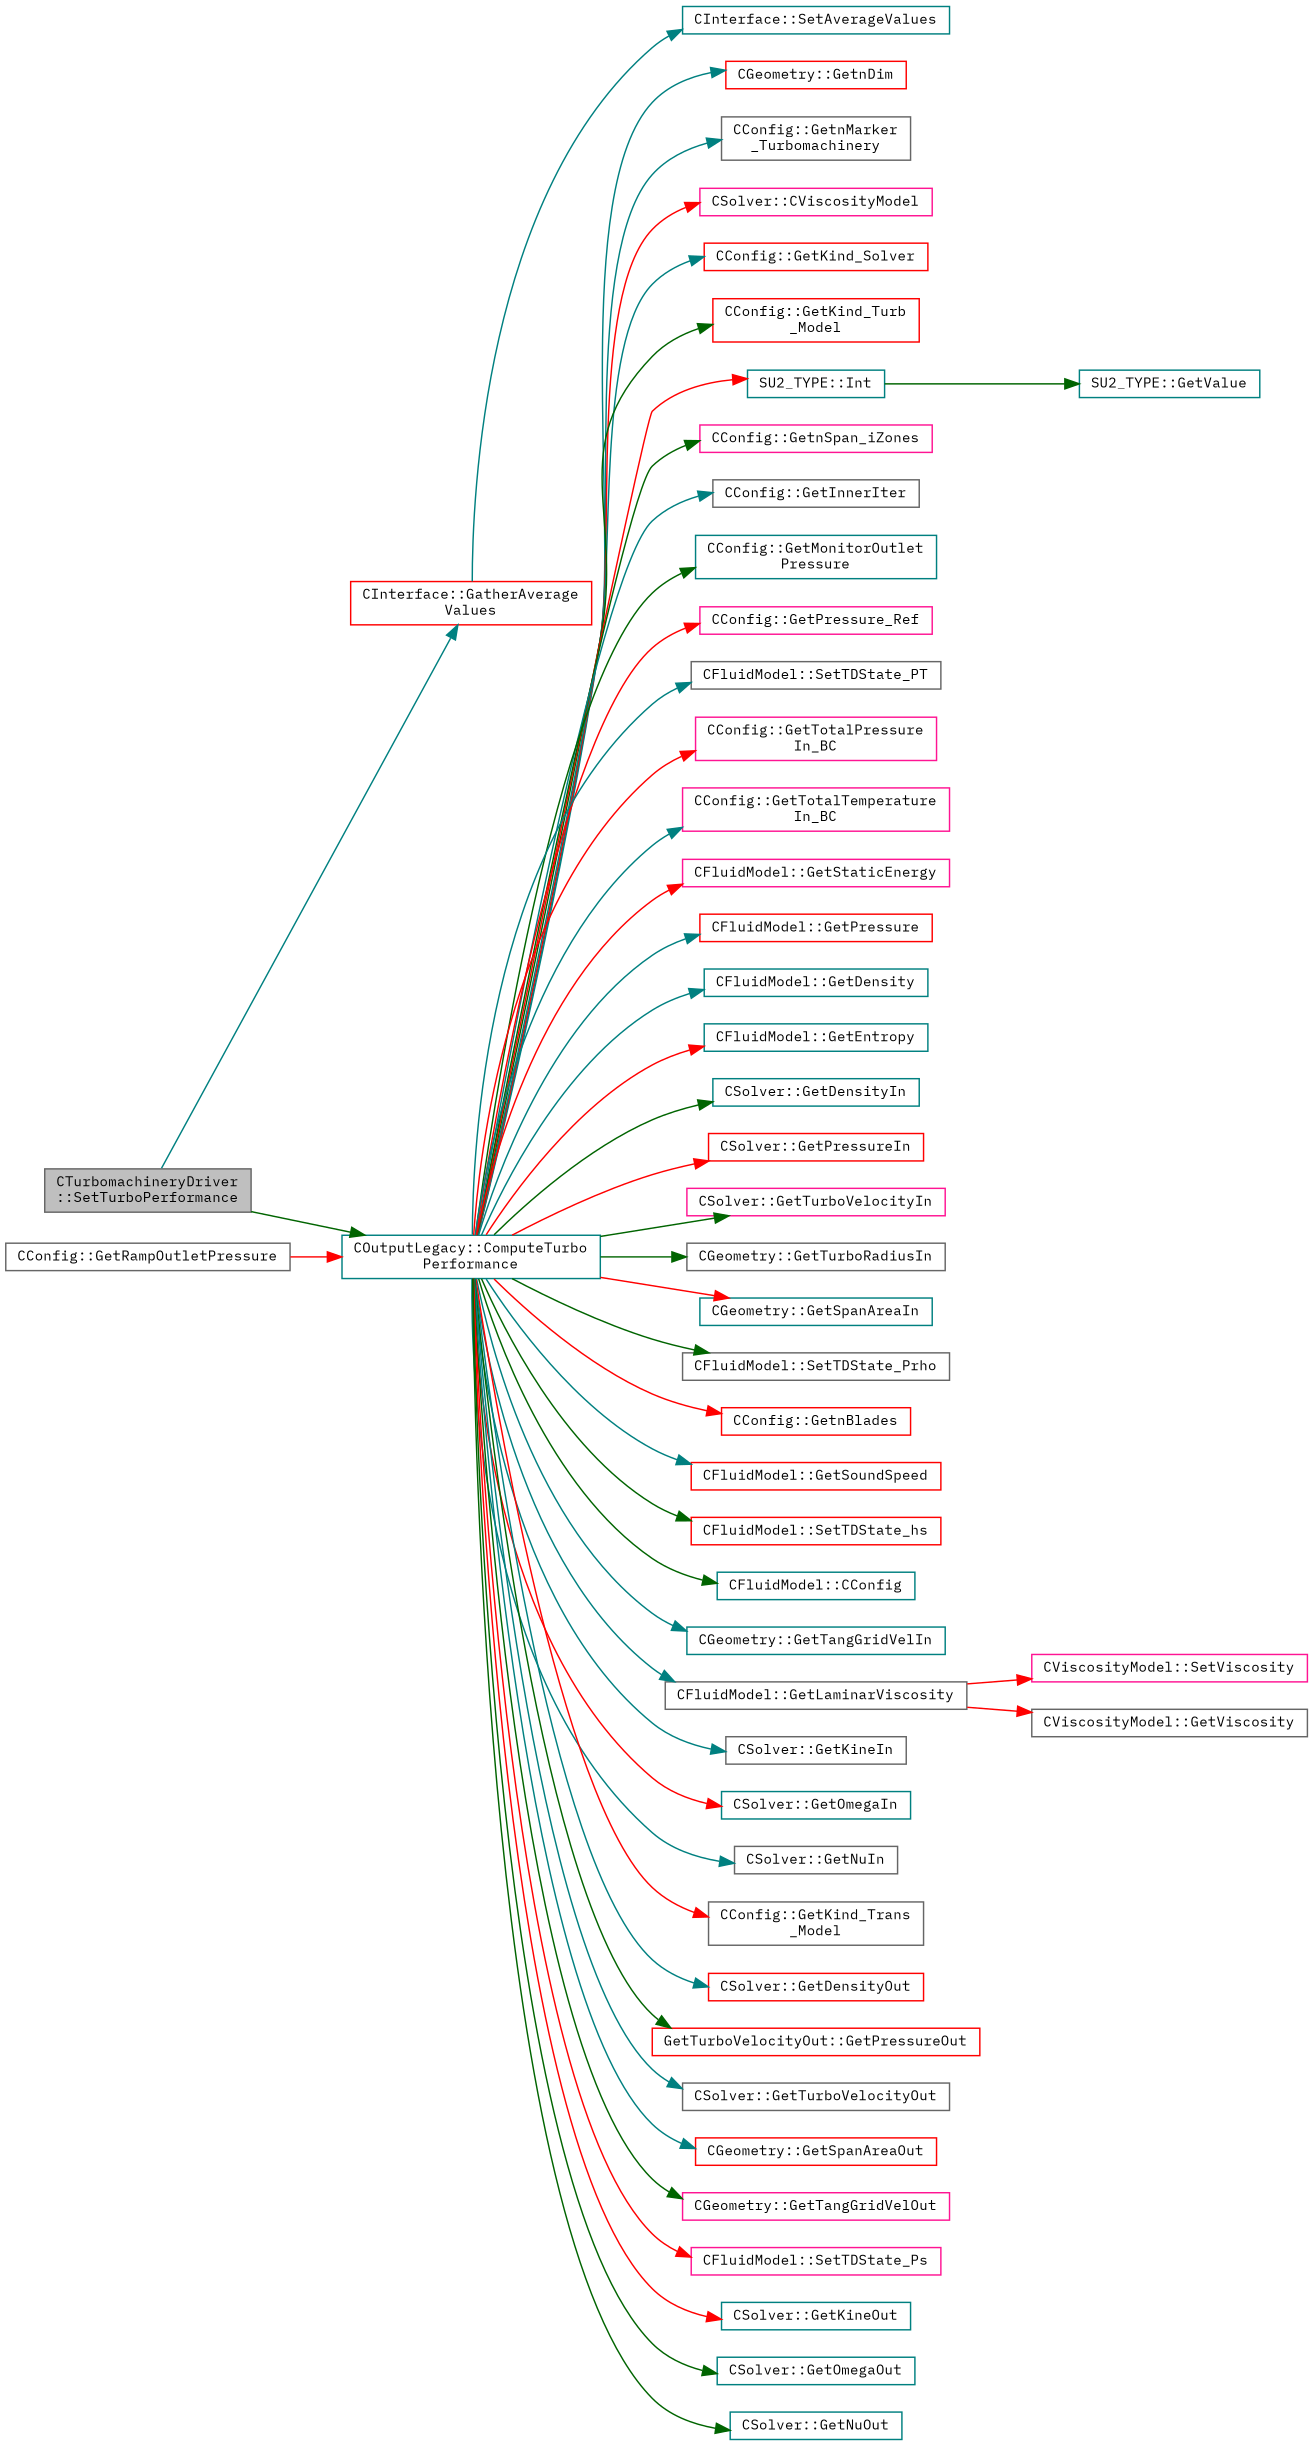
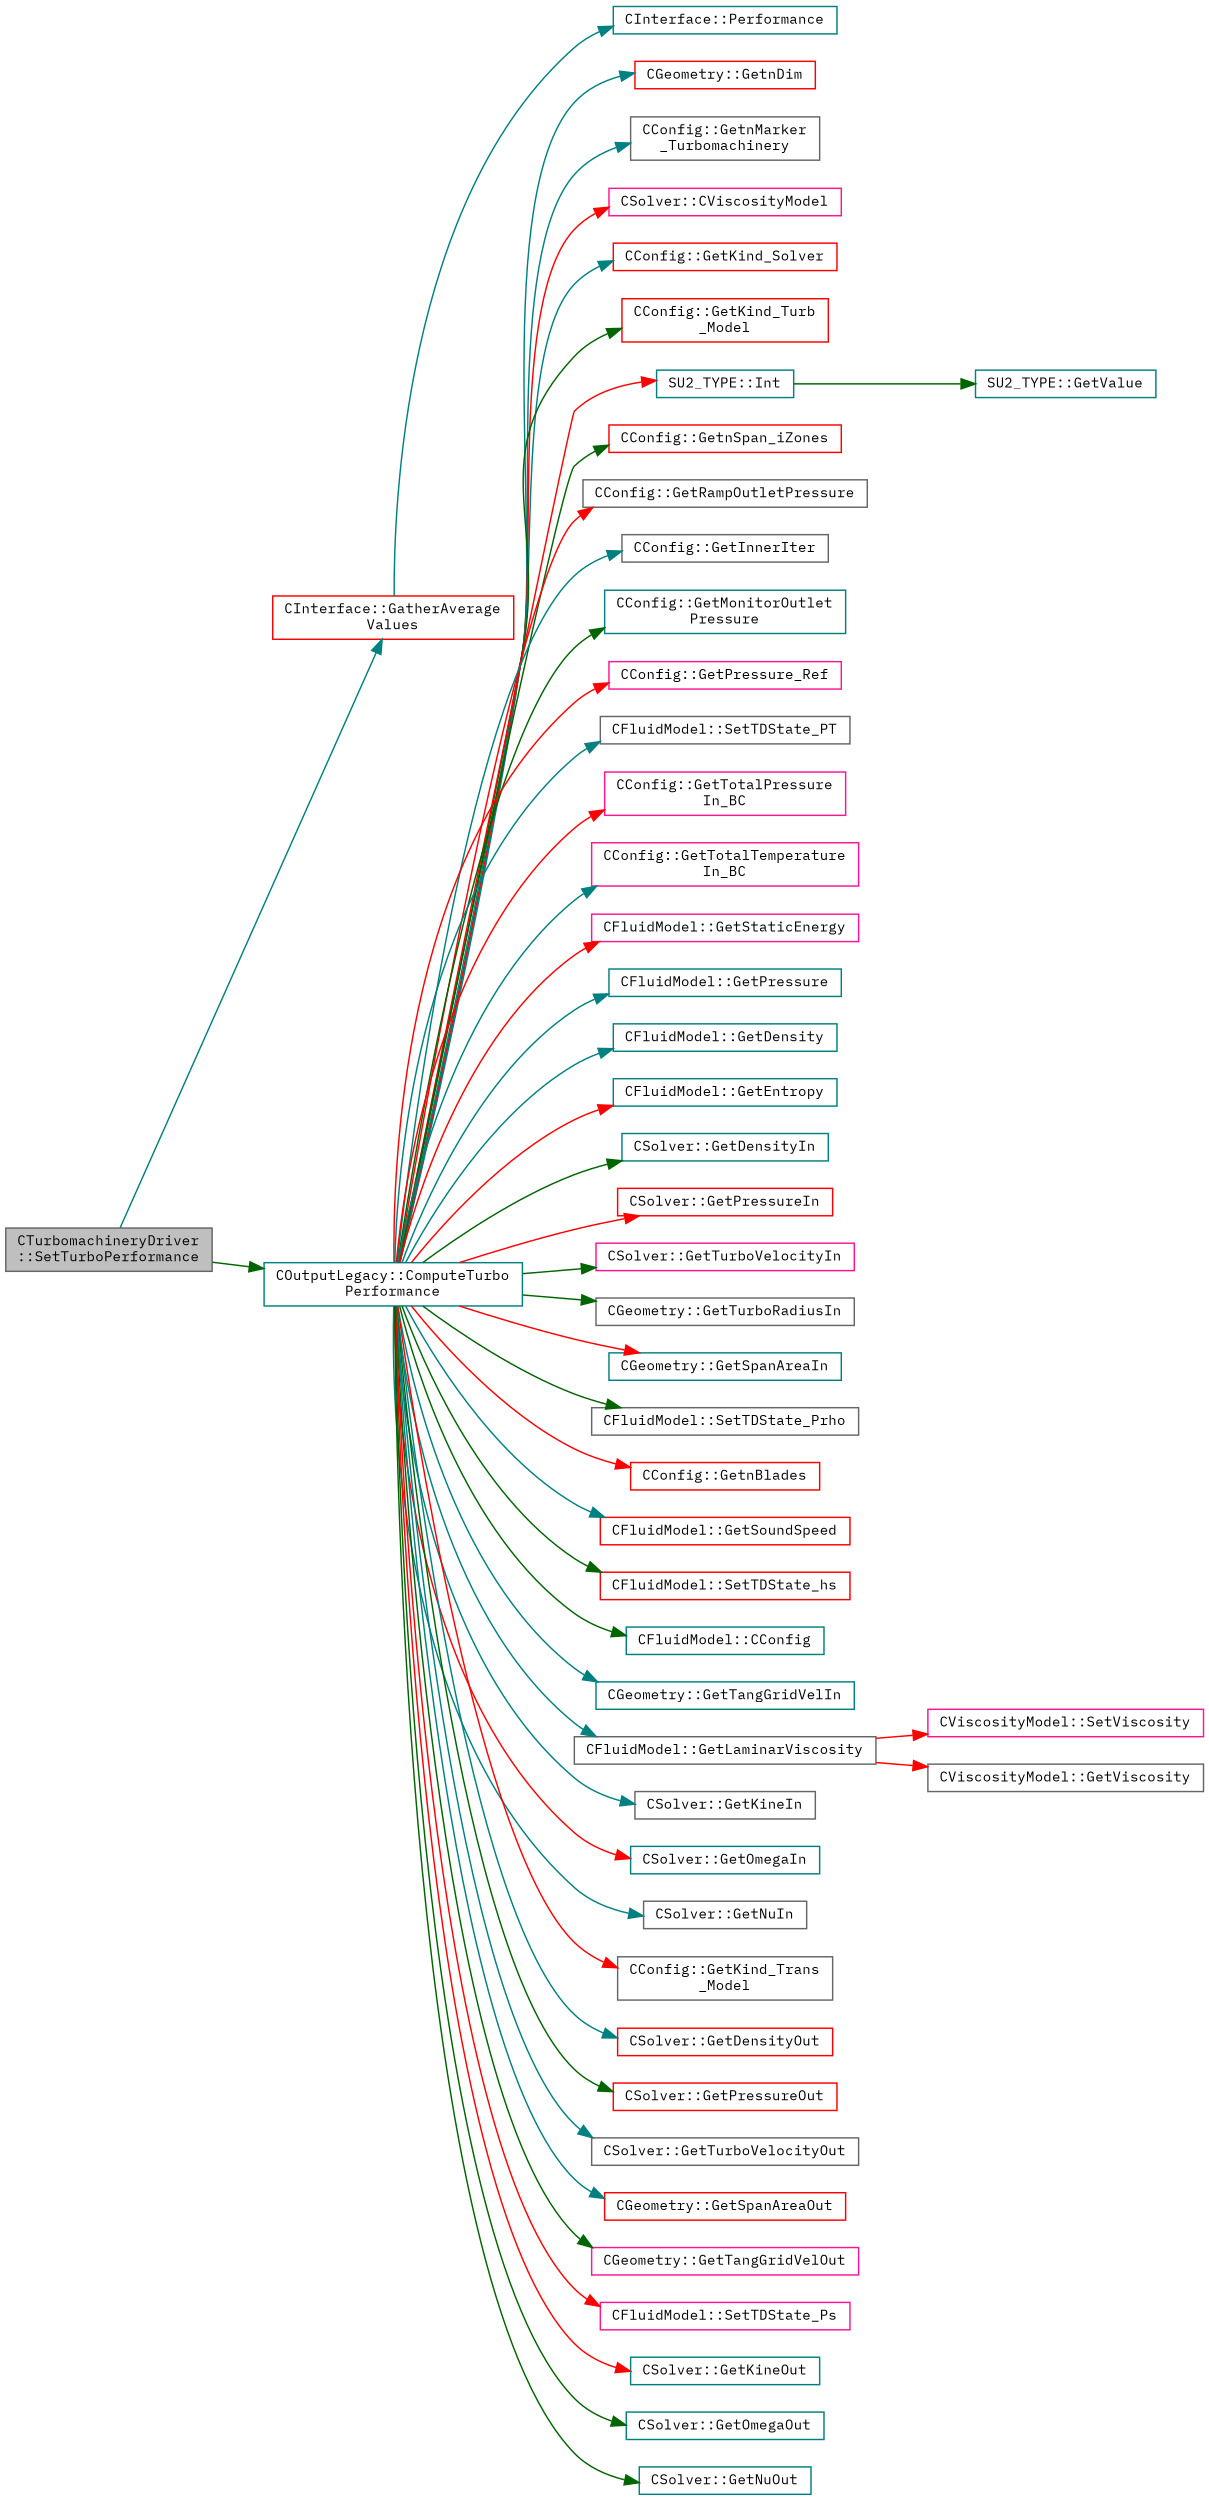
node "CInterface::SetAverageValues": label "CInterface::SetAverageValues" -> "CInterface::Performance"
node "CConfig::GetnSpan_iZones": color deeppink -> red
node "CFluidModel::GetPressure": color red -> teal
edge "CConfig::GetRampOutletPressure" -> "COutputLegacy::ComputeTurbo Performance": reversed
node "GetTurboVelocityOut::GetPressureOut": label "GetTurboVelocityOut::GetPressureOut" -> "CSolver::GetPressureOut"
